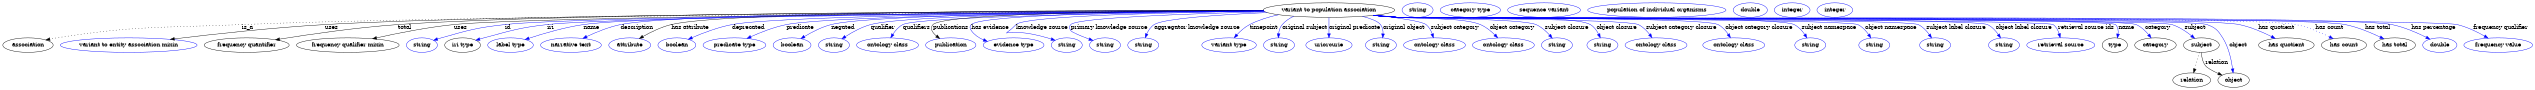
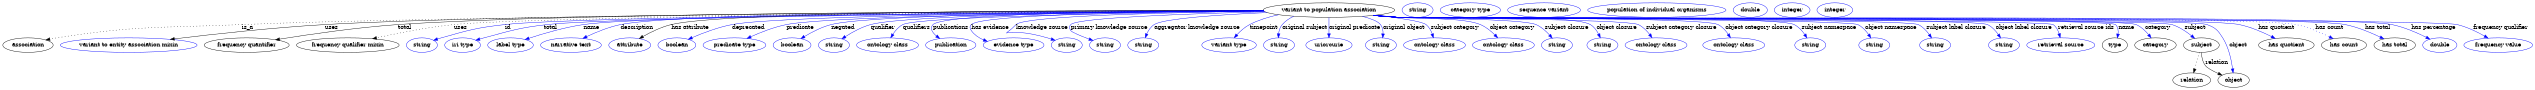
edge "variant to population association" -> "publication": color black -> blue
edge "variant to population association" -> "frequency qualifier mixin": style solid -> dotted
edge "variant to population association" -> "iri type": label "iri" -> "total"
node "iri type": color black -> blue
